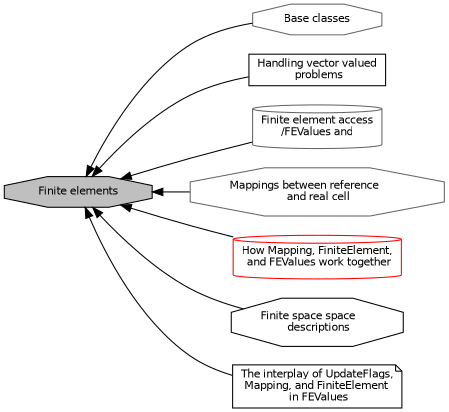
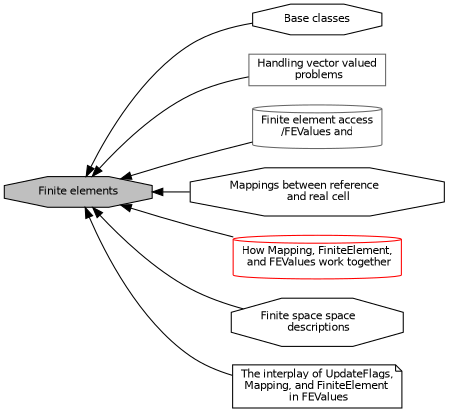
node "Base classes": color gray40 -> black
node "Handling vector valued problems": color black -> gray40
node "Mappings between reference and real cell": color gray40 -> black
